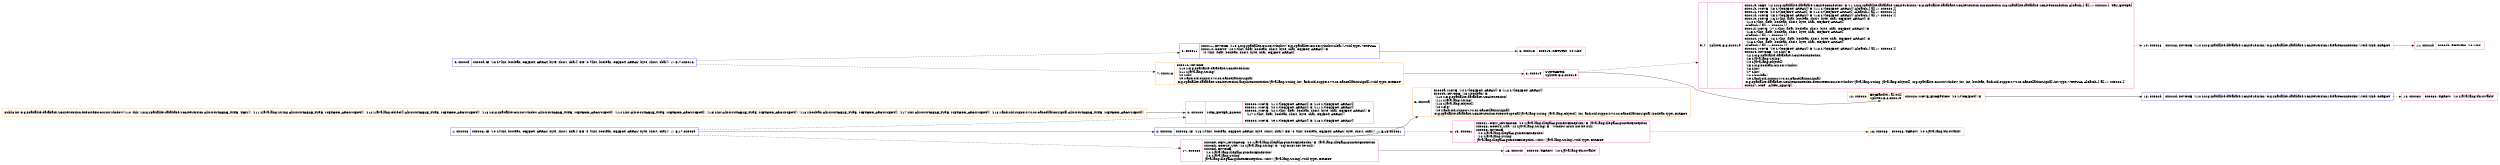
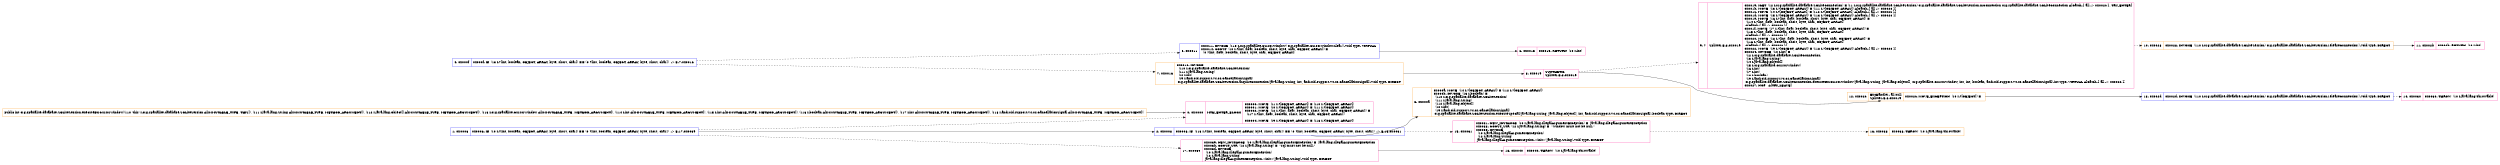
node "9: ?": text "(r5 I:org.boolean.CursorWindow)" -> "(r5 I:org.spatialite.CursorWindow)"
node "3: 0x000a": text "(r2 I:org)" -> "(r2 I:int)"
